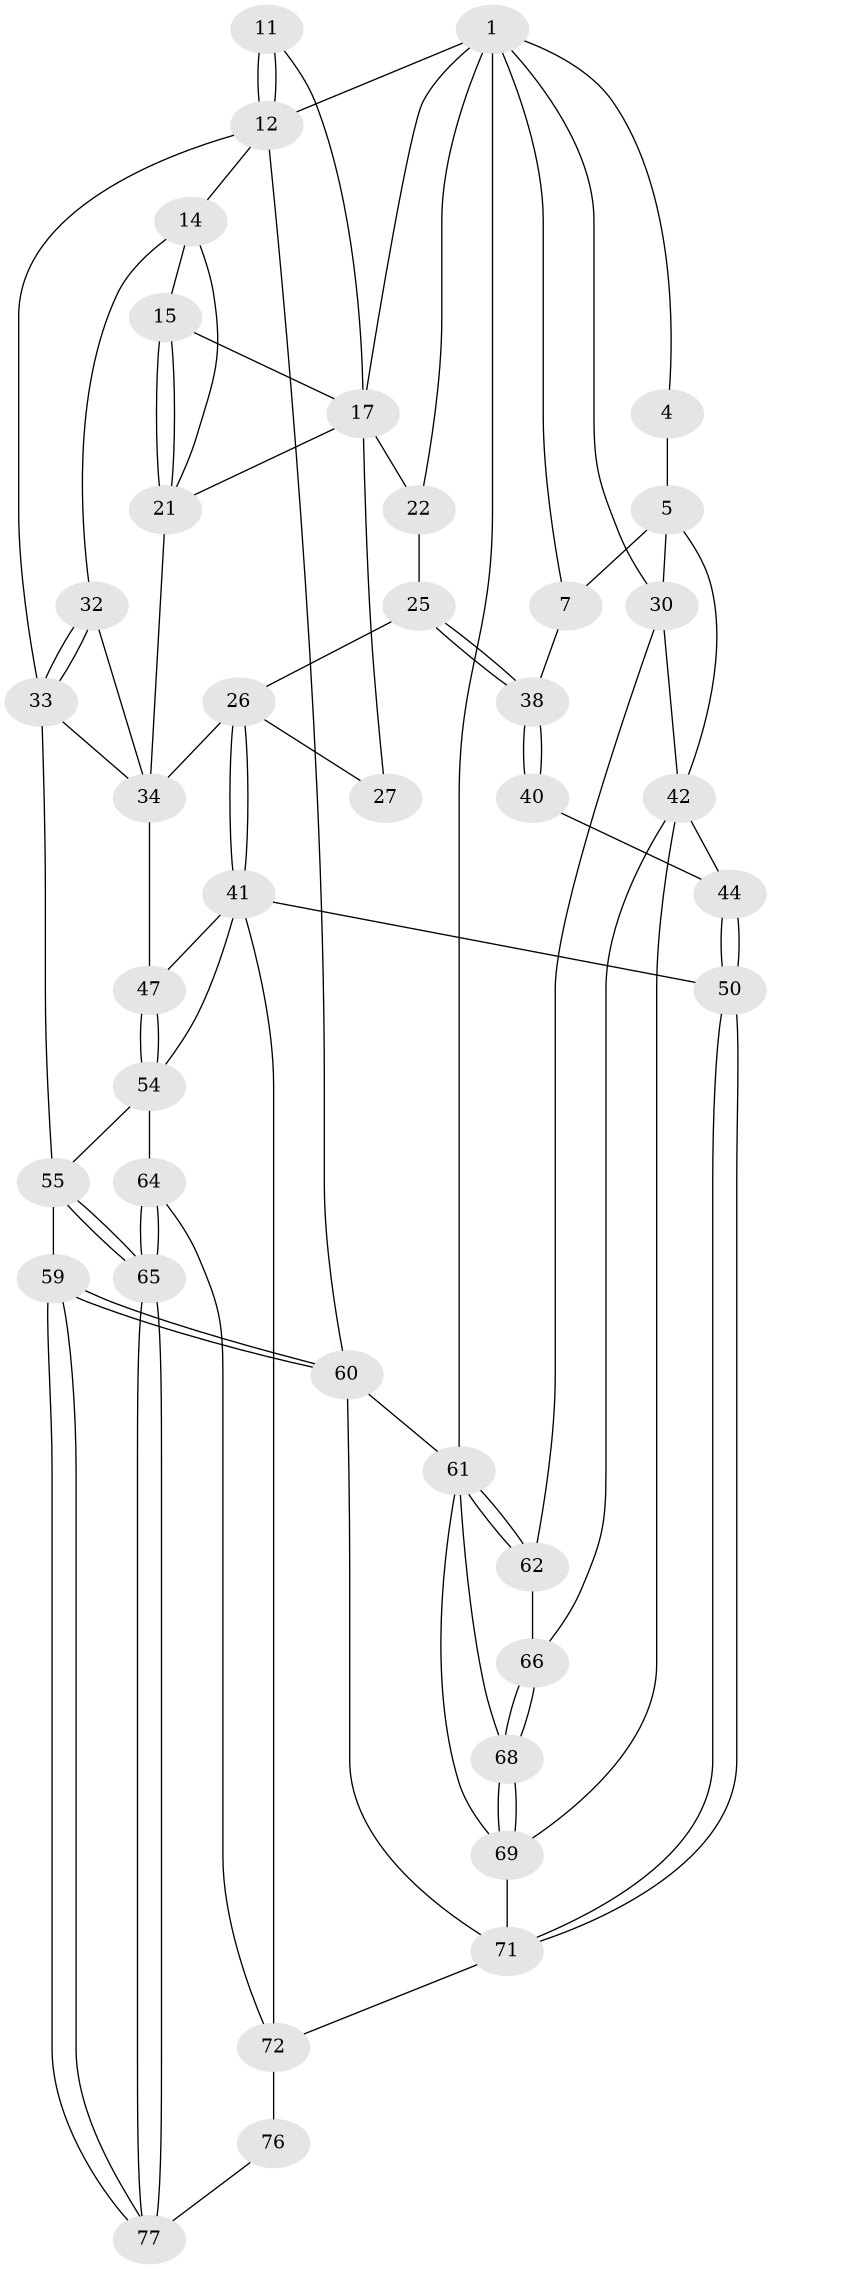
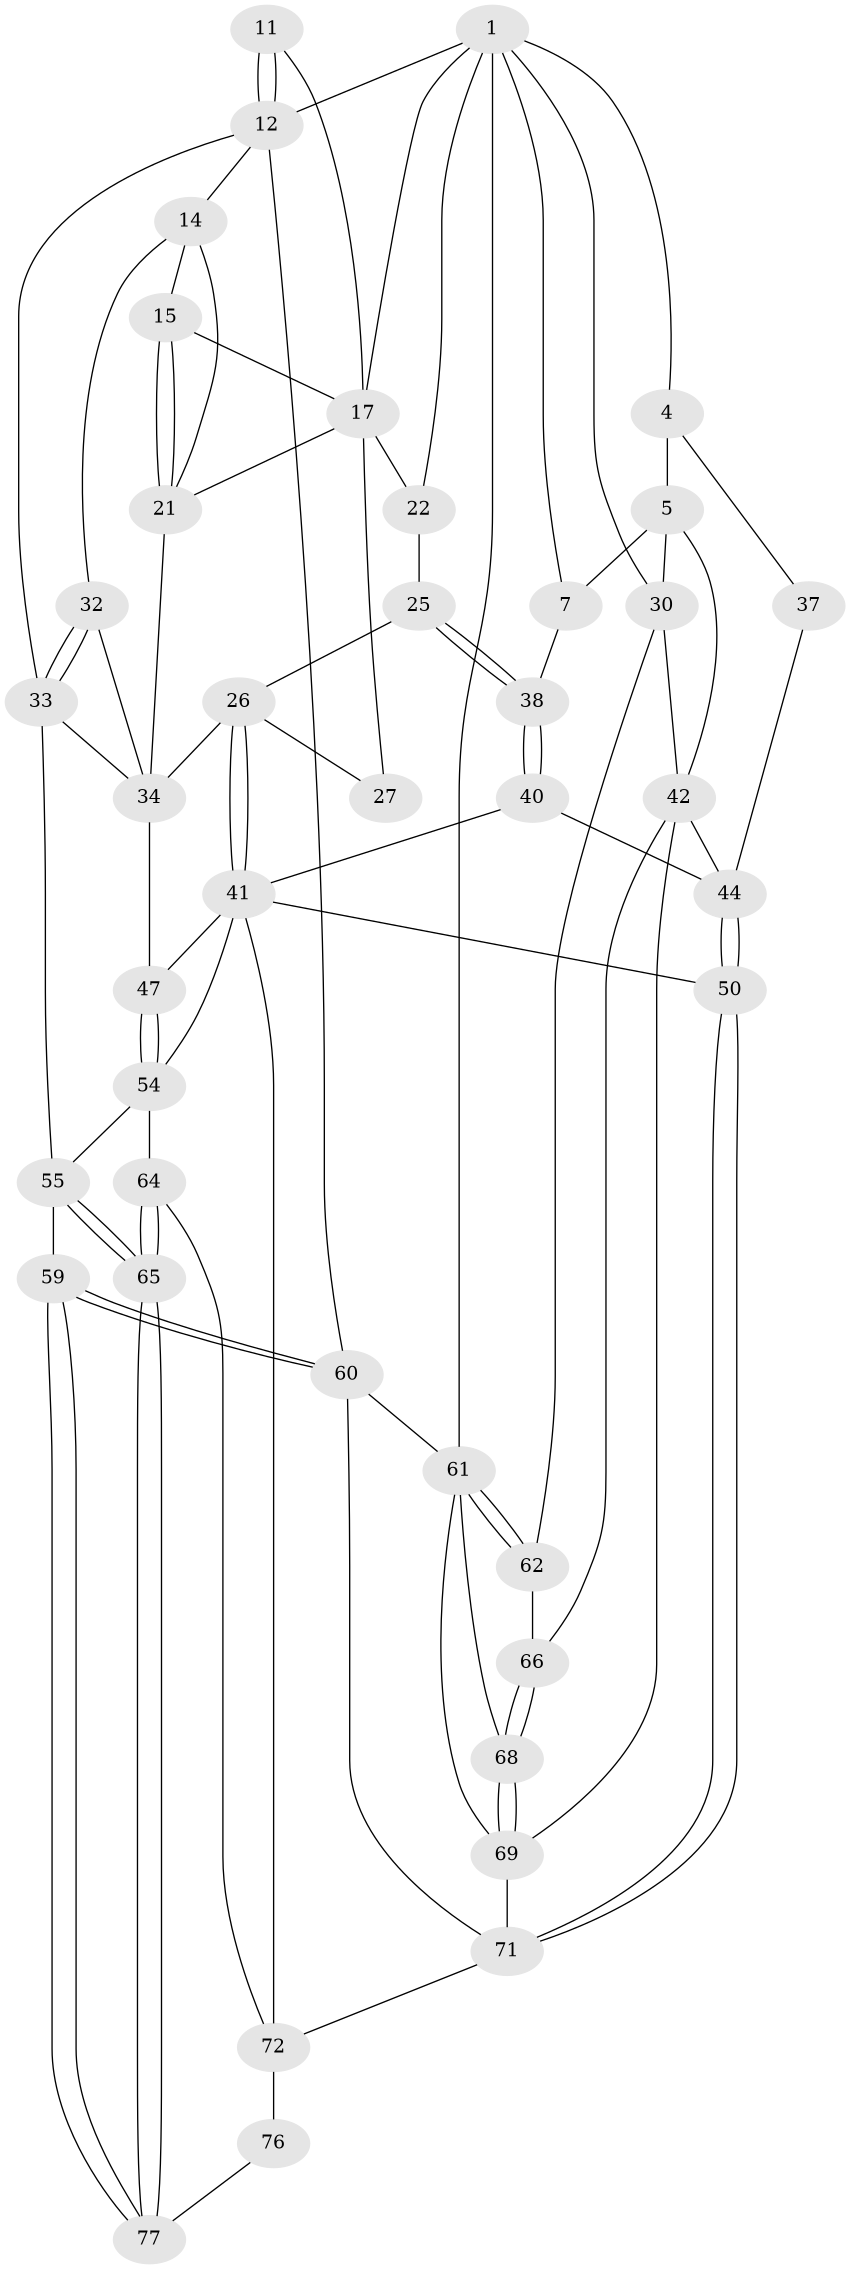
node "37": added
edge "40" -- "41": added
